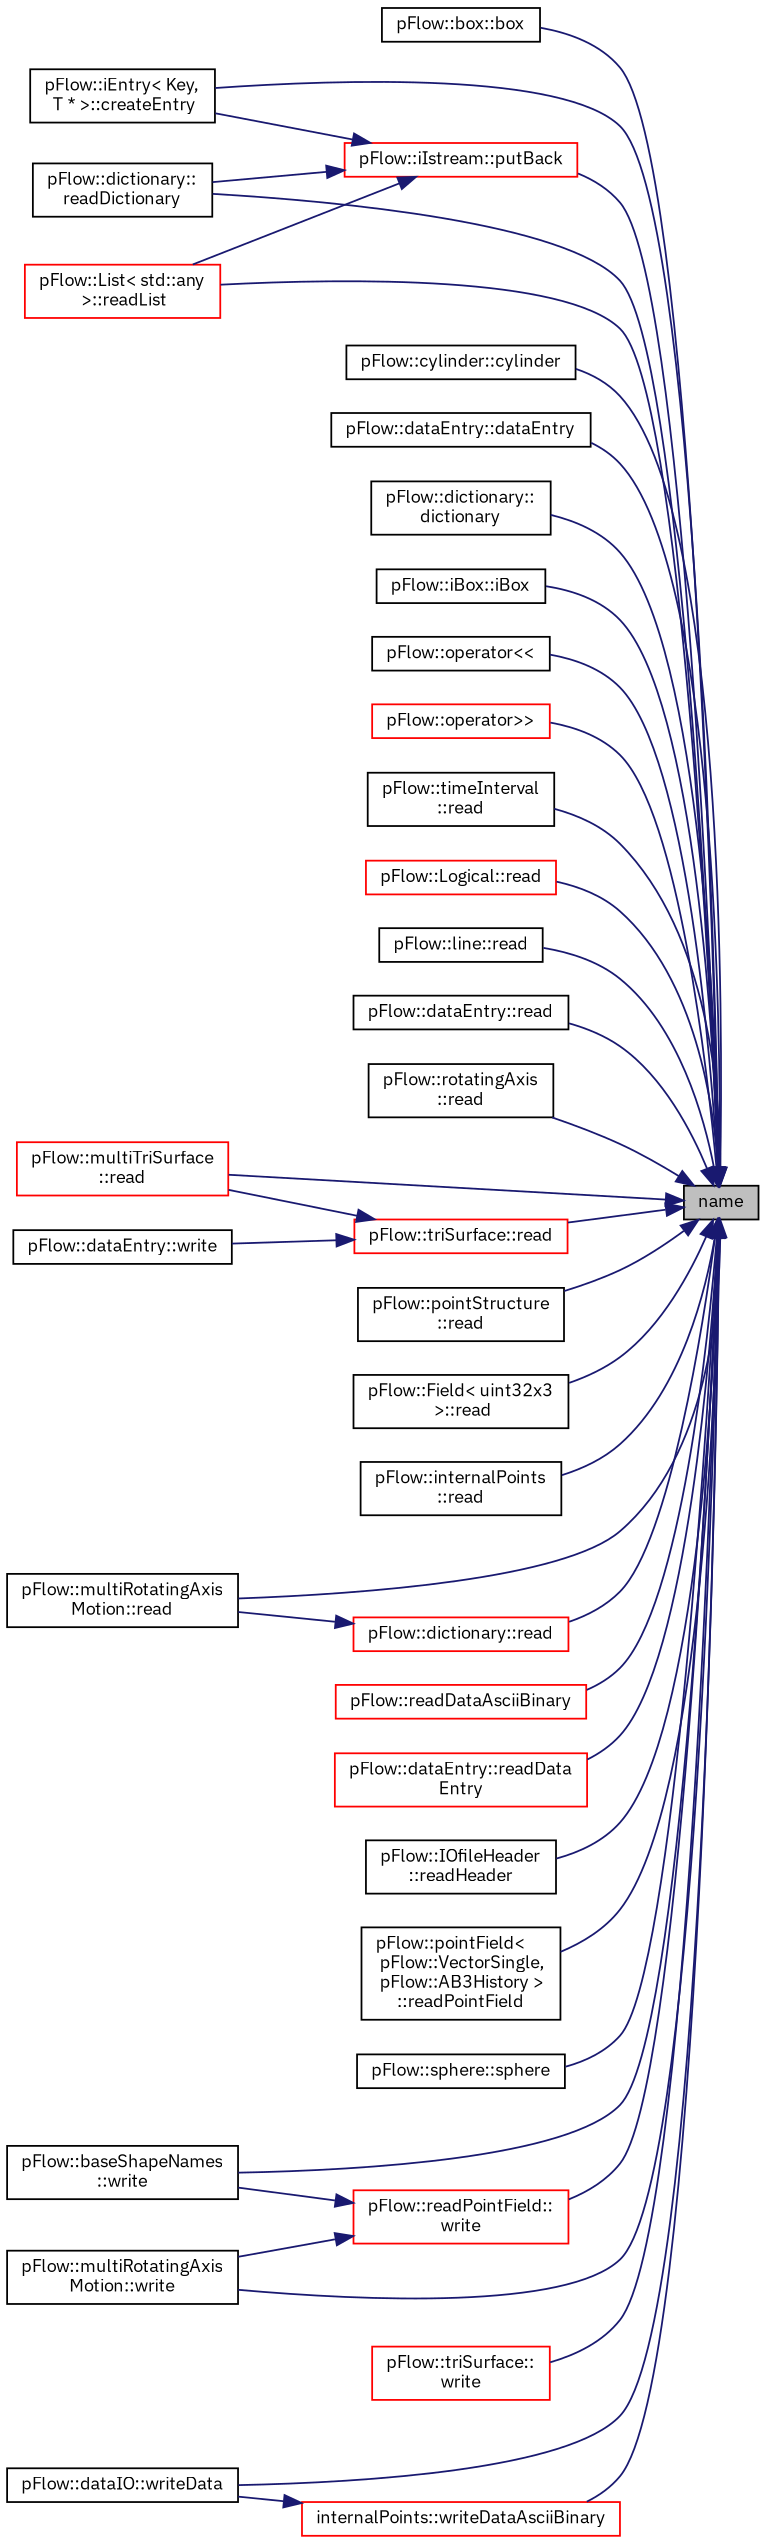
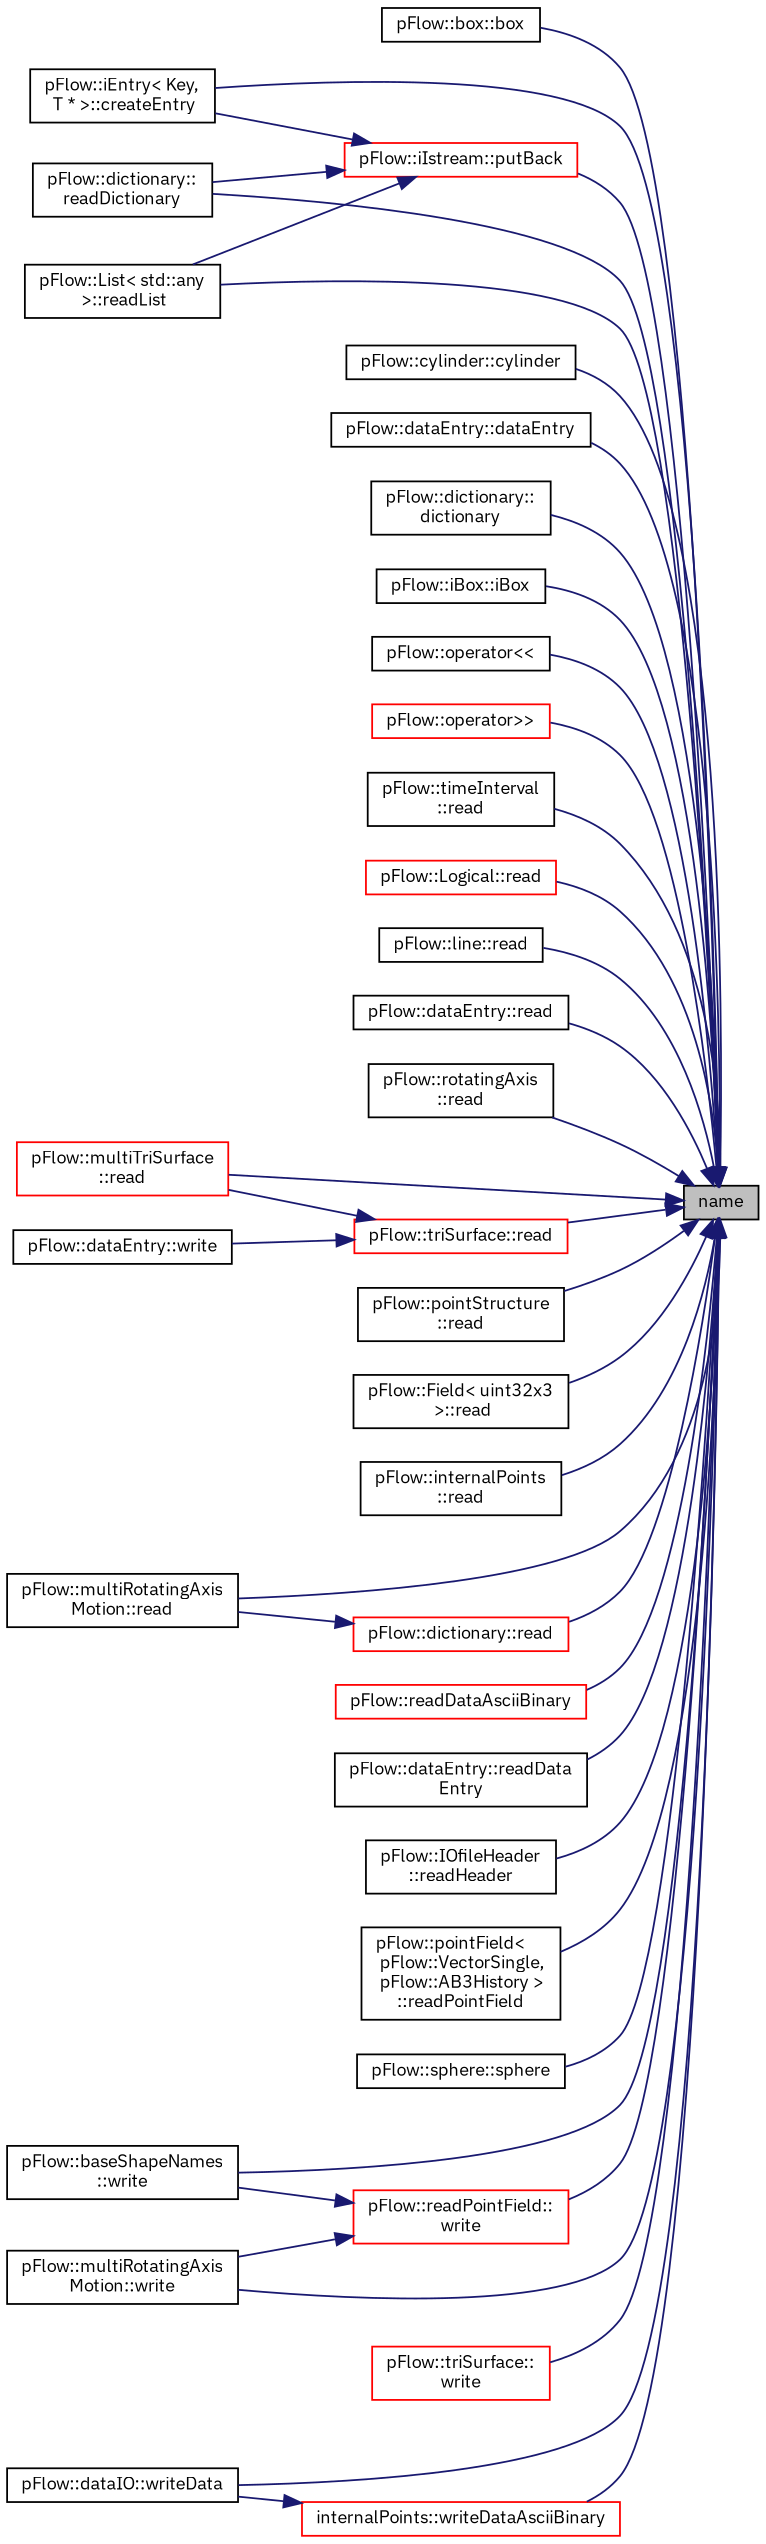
node "pFlow::List< std::any >::readList": color red -> black
node "pFlow::dataEntry::readData Entry": color red -> black
